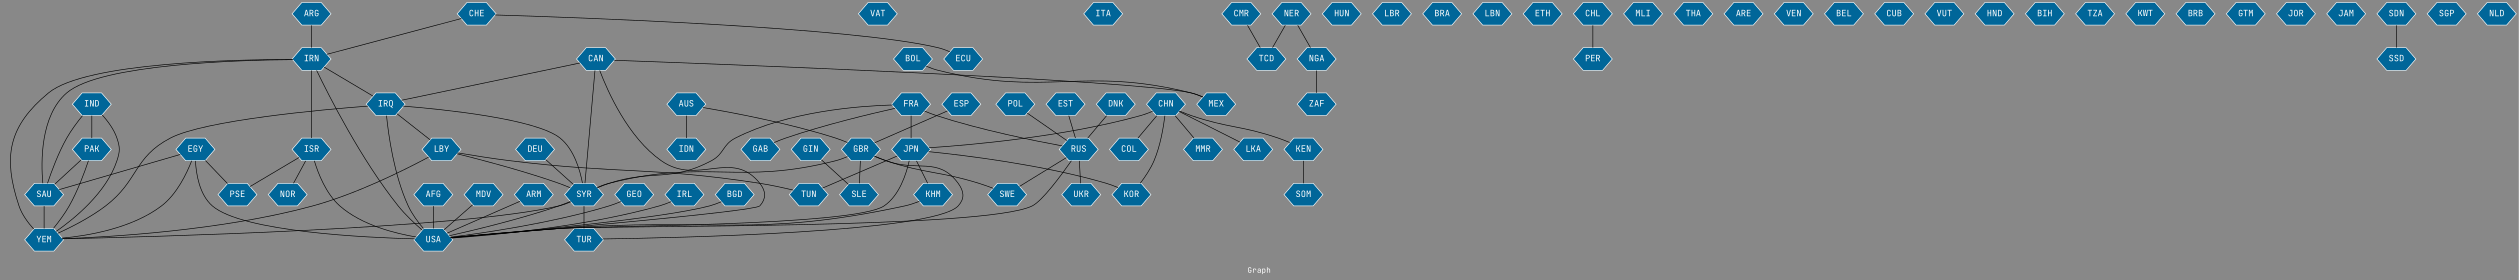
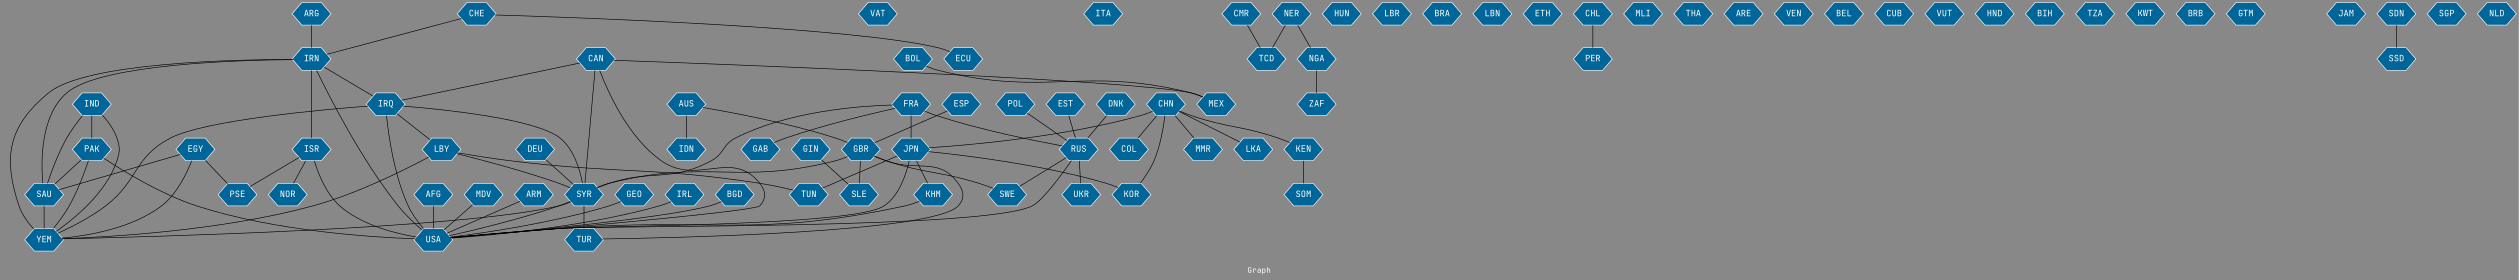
node "JOR": removed
edge "EGY" -- "USA": now "PAK" -- "USA"
